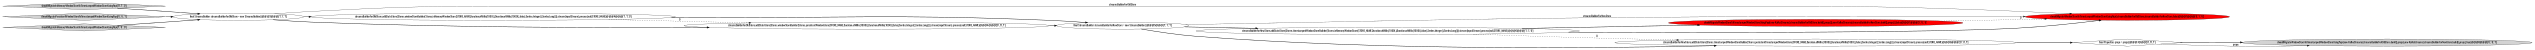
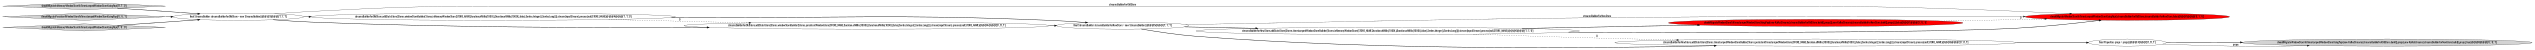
node "final Properties props = props()@@@7@@@['0', '0', '1']": shape diamond -> ellipse
